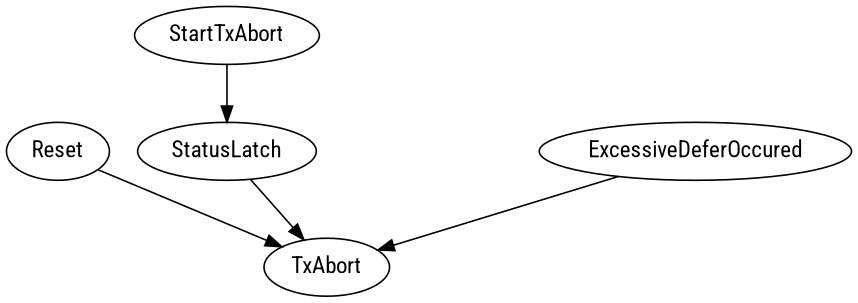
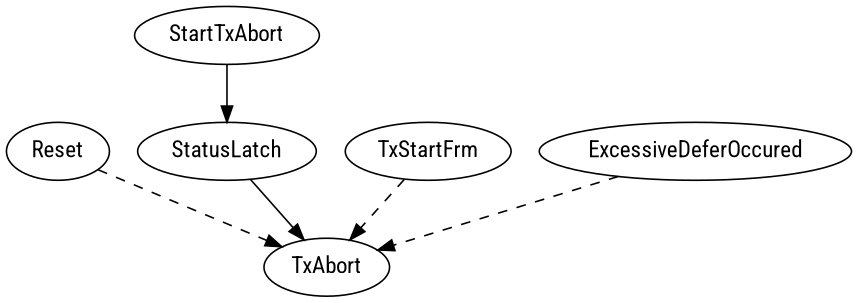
node "TxStartFrm": added
edge "Reset" -> "TxAbort": style solid -> dashed
edge "ExcessiveDeferOccured" -> "TxAbort": style solid -> dashed
